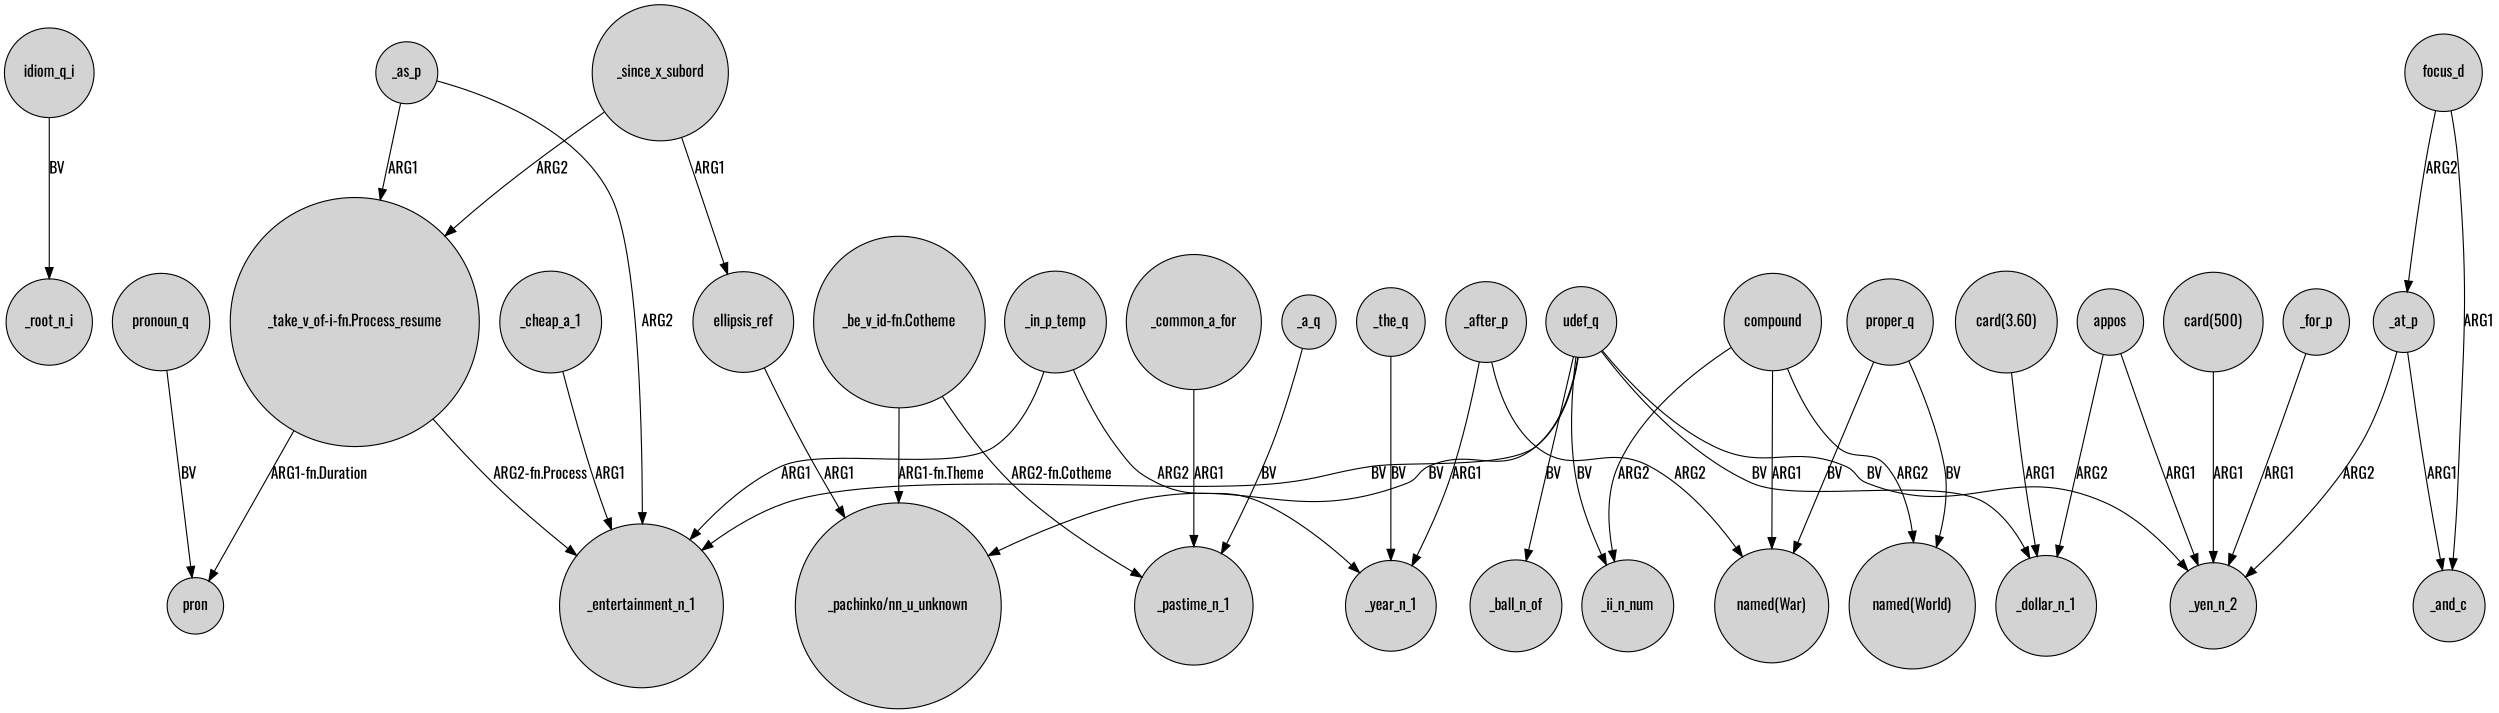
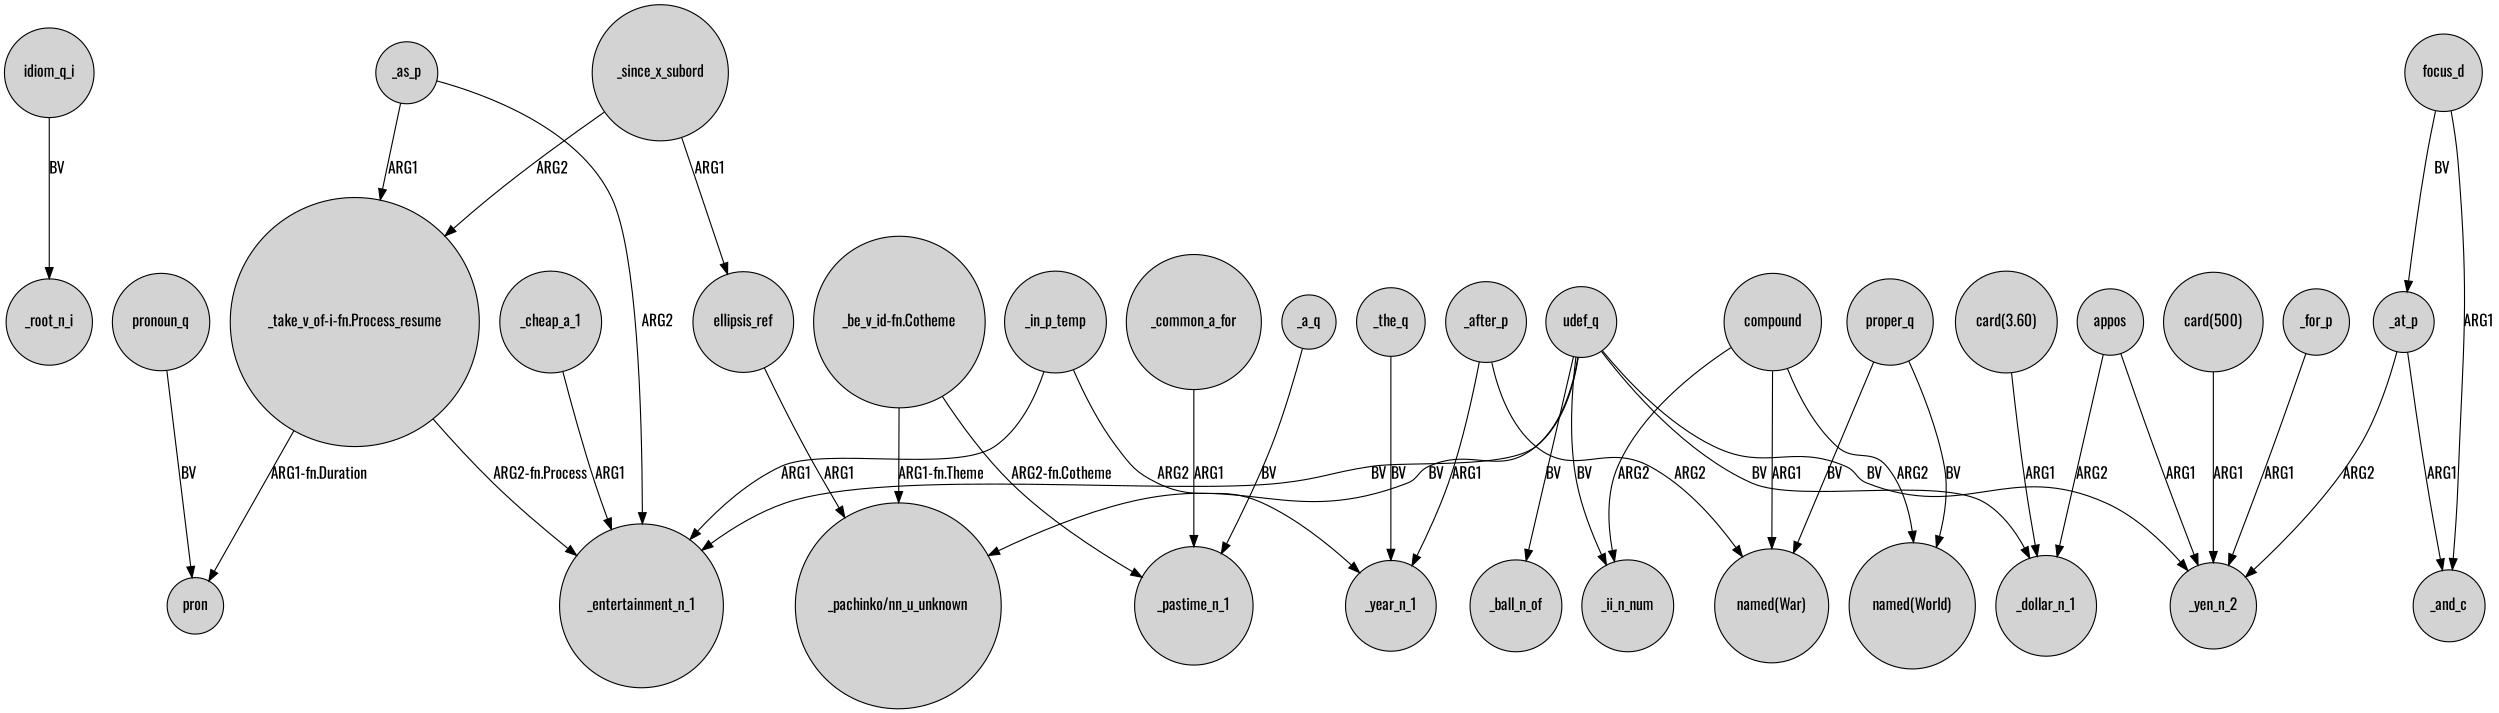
edge "focus_d" -> "_at_p": label "ARG2" -> "BV"
